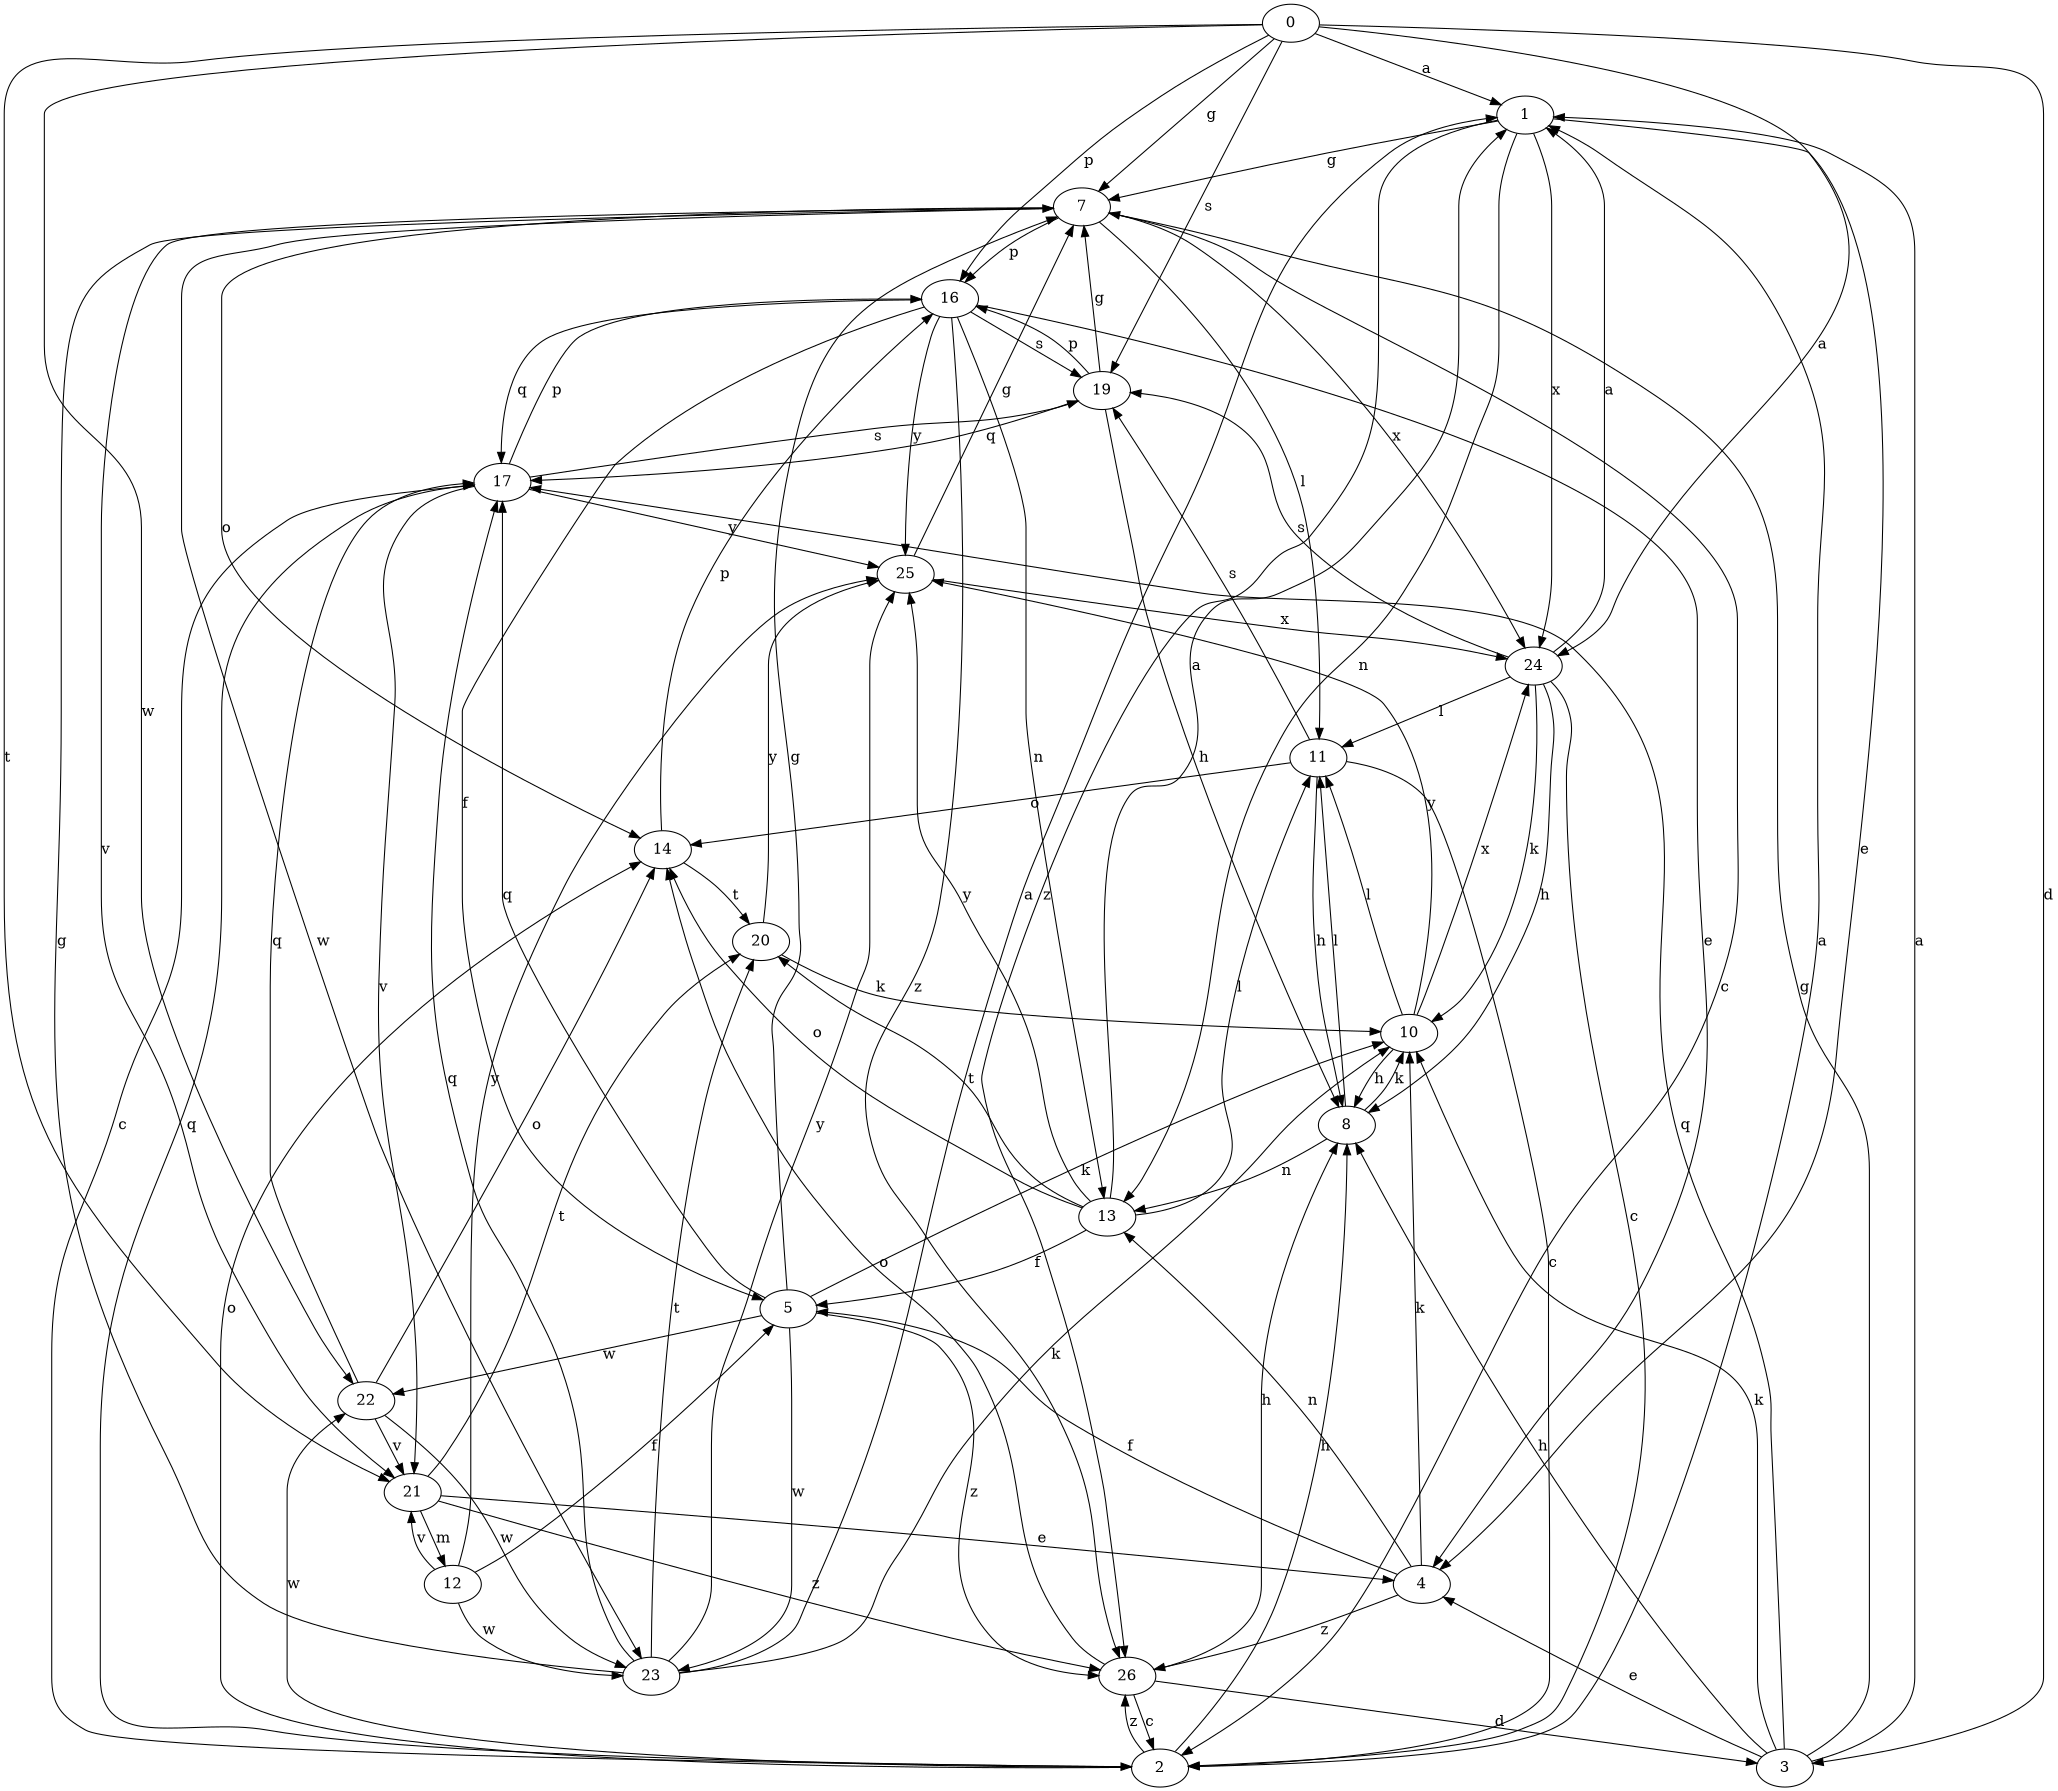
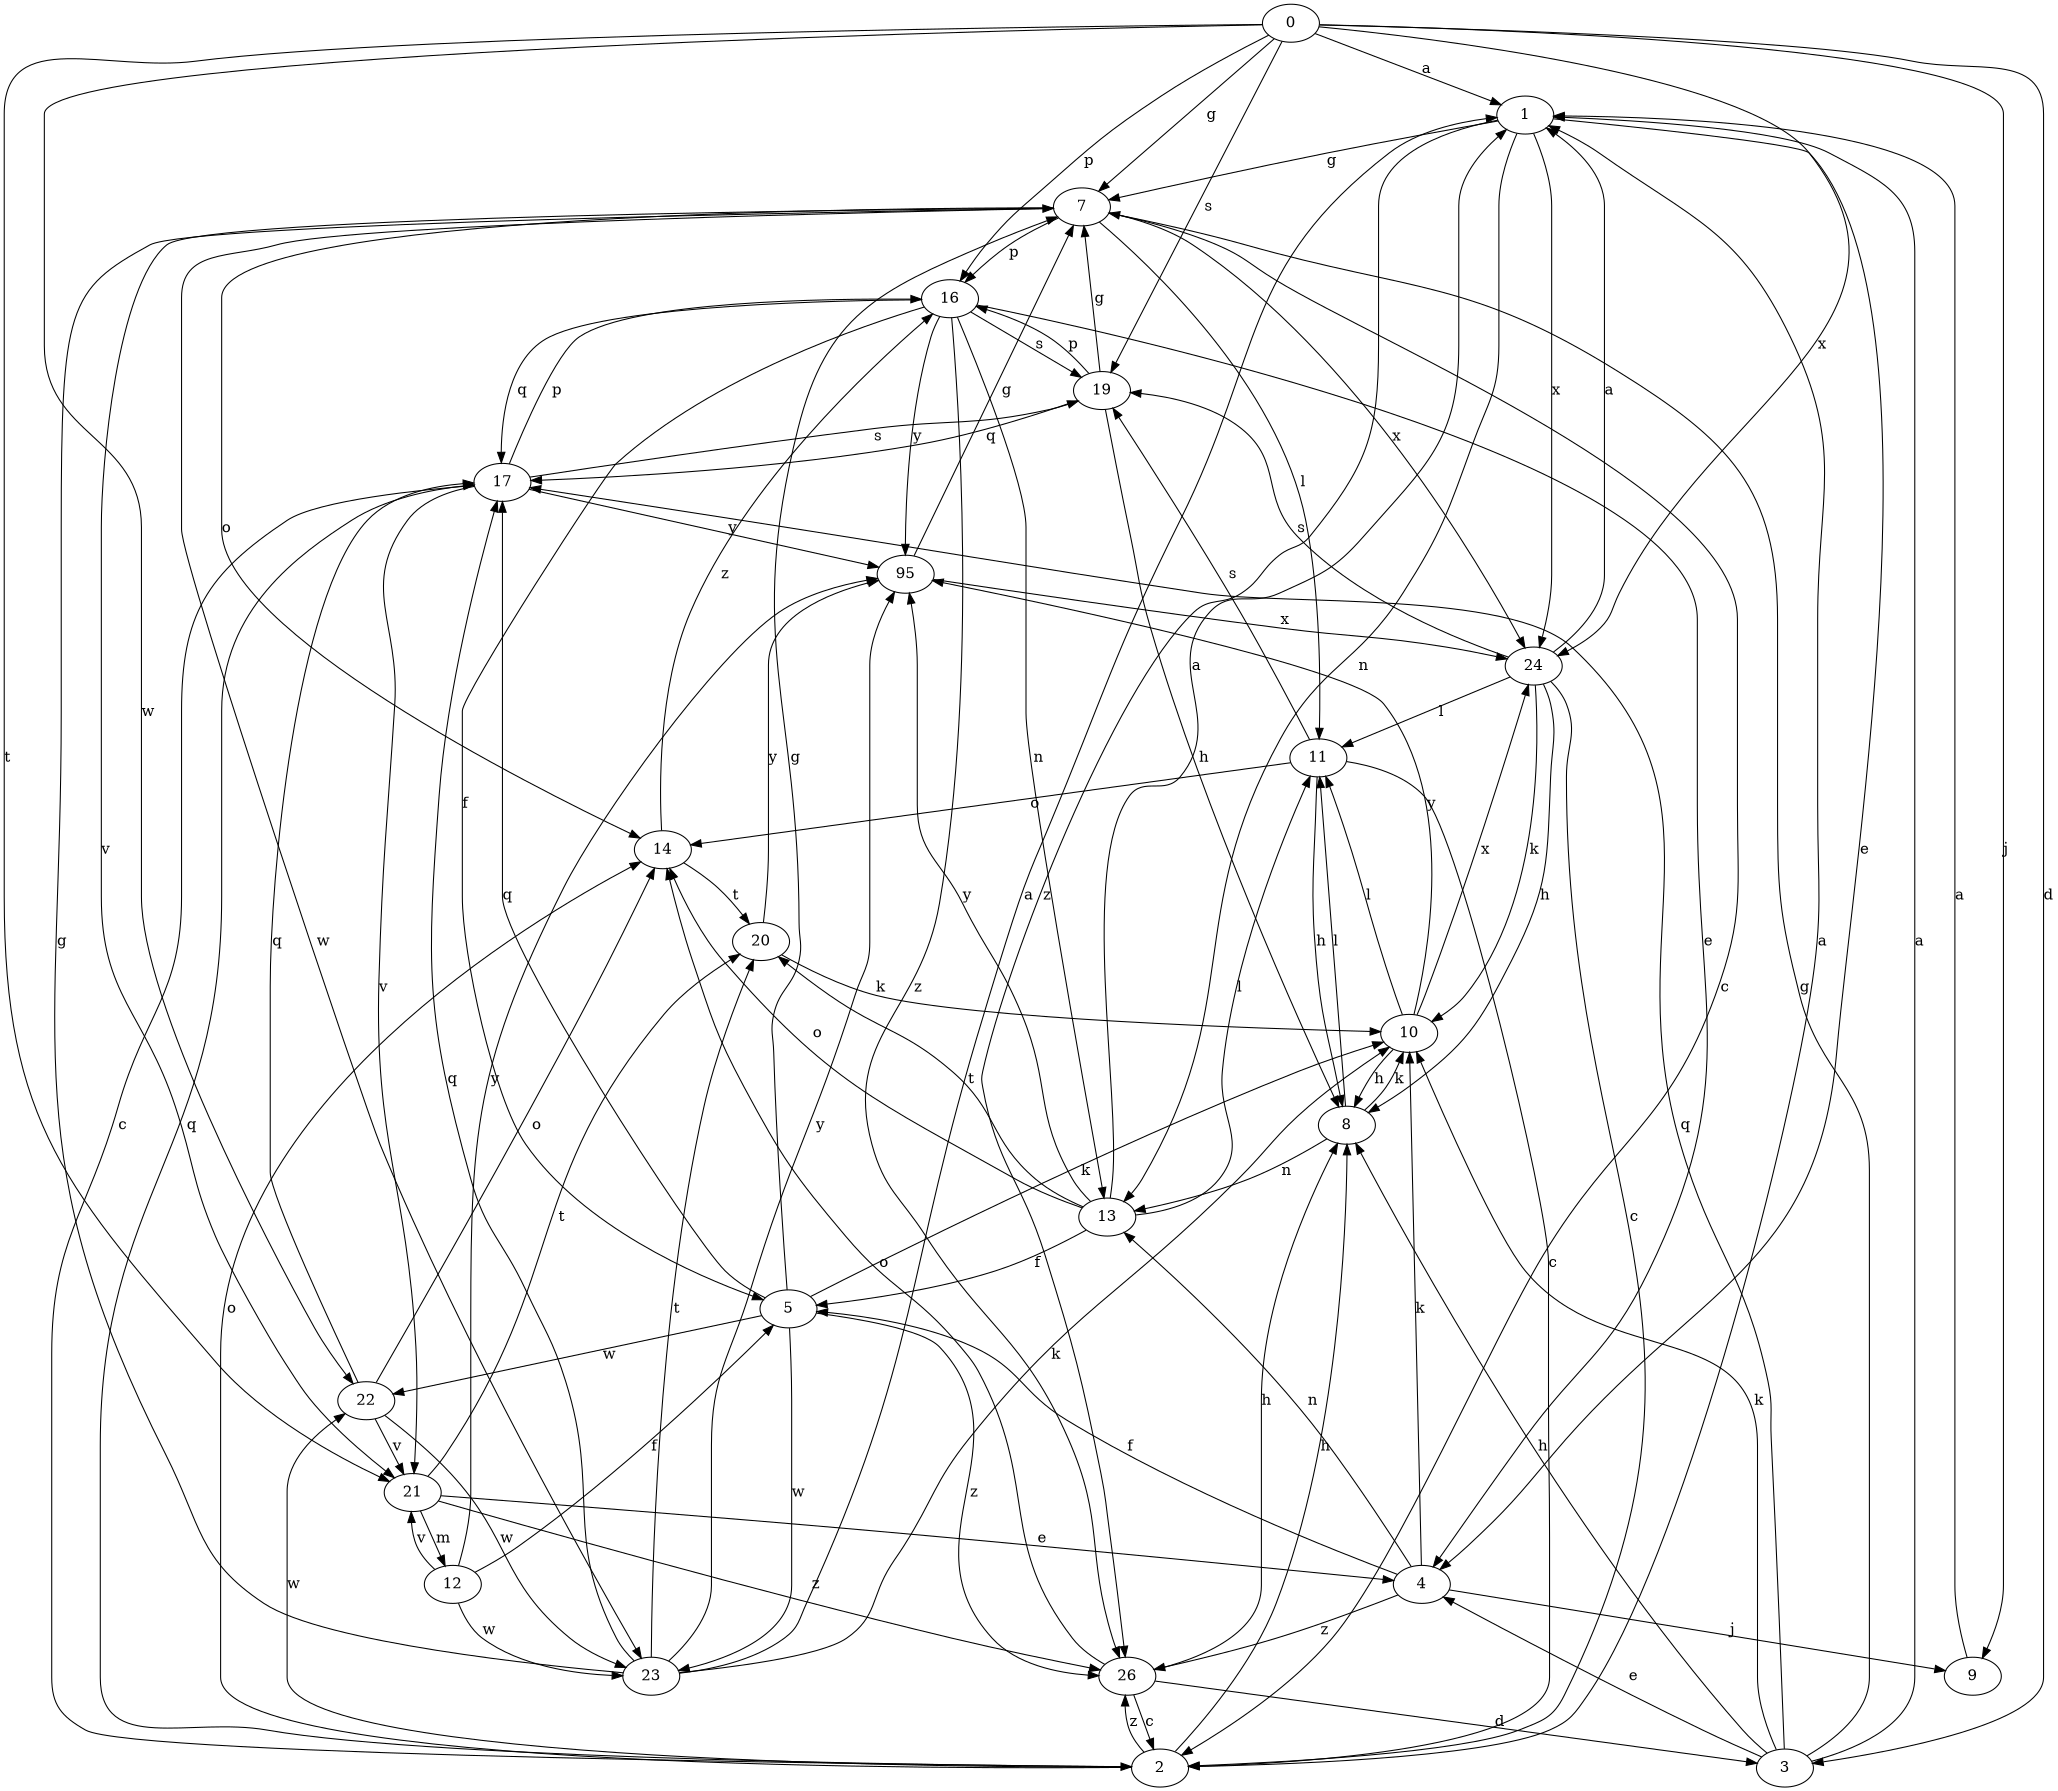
edge "0" -> "24": label "a" -> "x"
edge "14" -> "16": label "p" -> "z"
node "25": label "25" -> "95"
node "9": added
